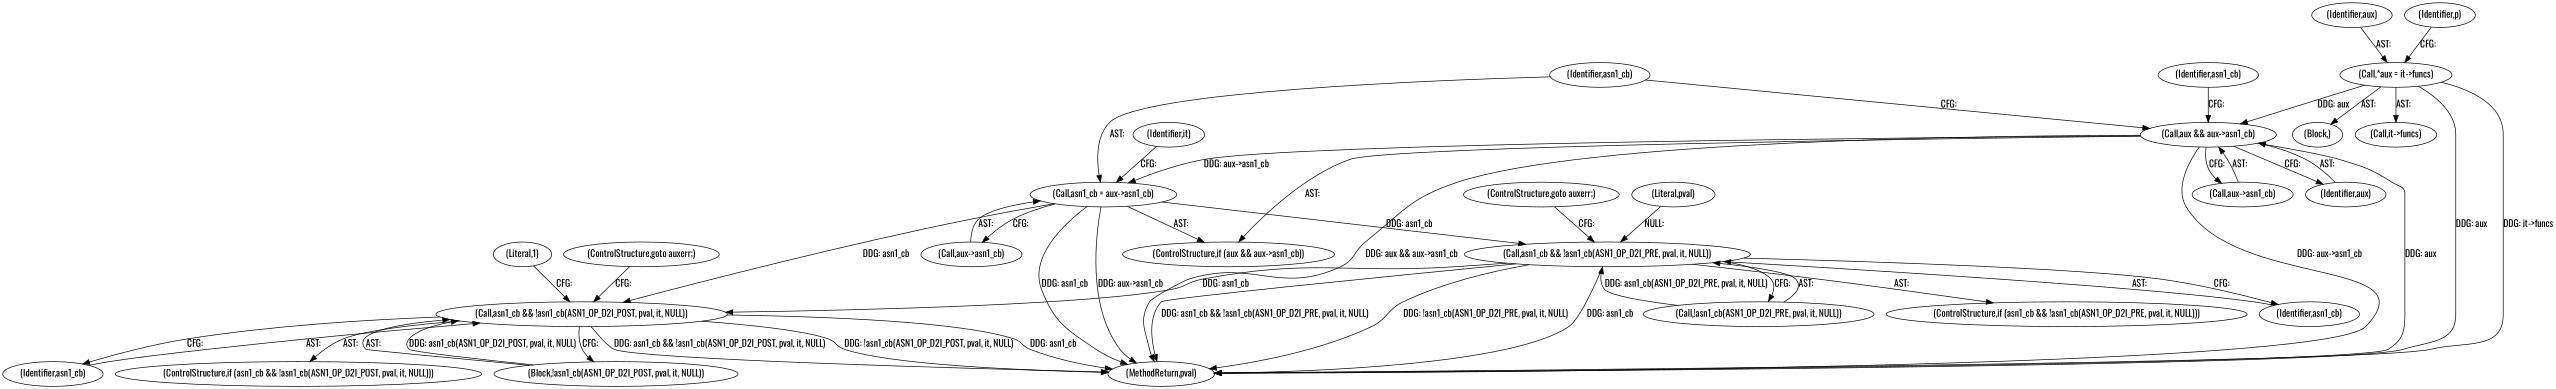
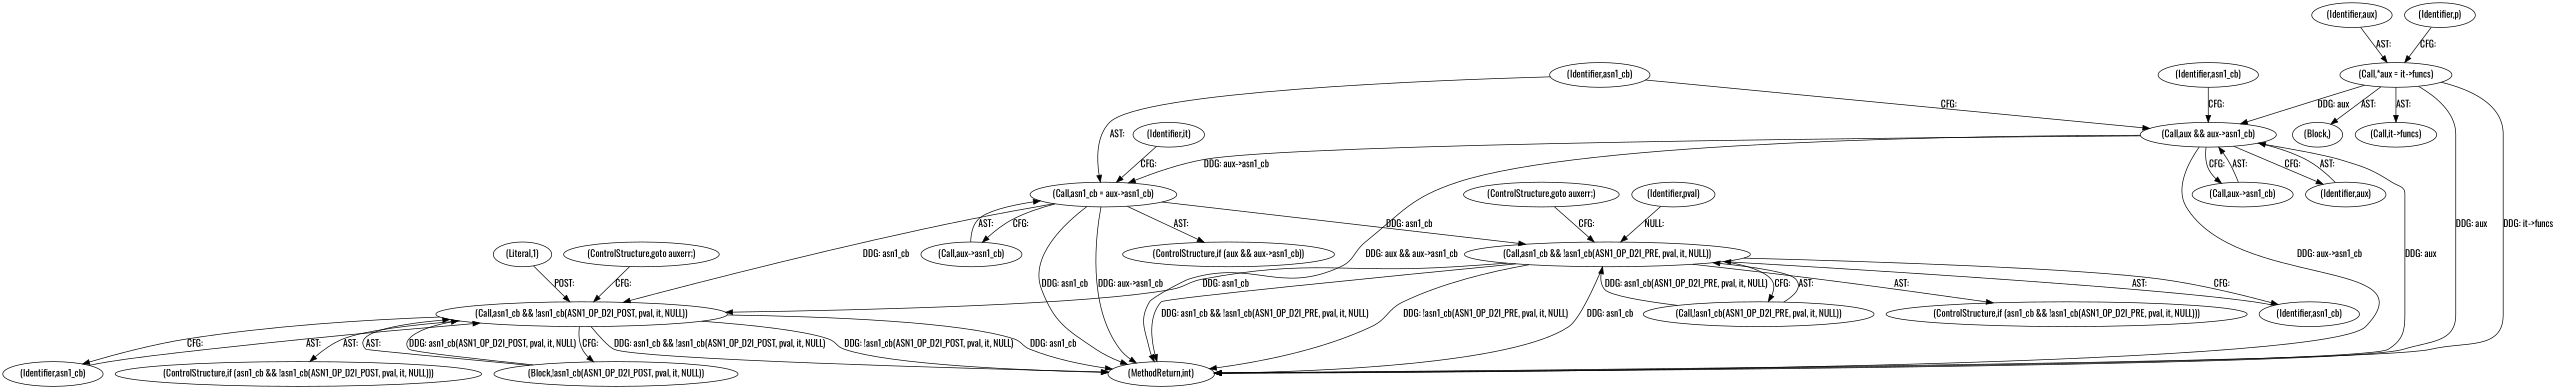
edge "(Call,aux && aux->asn1_cb)" -> "(ControlStructure,if (aux && aux->asn1_cb))": removed, label "AST:"
node "(Literal,pval)": label "(Literal,pval)" -> "(Identifier,pval)"
edge "(Literal,1)" -> "(Call,asn1_cb && !asn1_cb(ASN1_OP_D2I_POST, pval, it, NULL))": label "CFG: " -> "POST: "
node "(MethodReturn,pval)": label "(MethodReturn,pval)" -> "(MethodReturn,int)"
